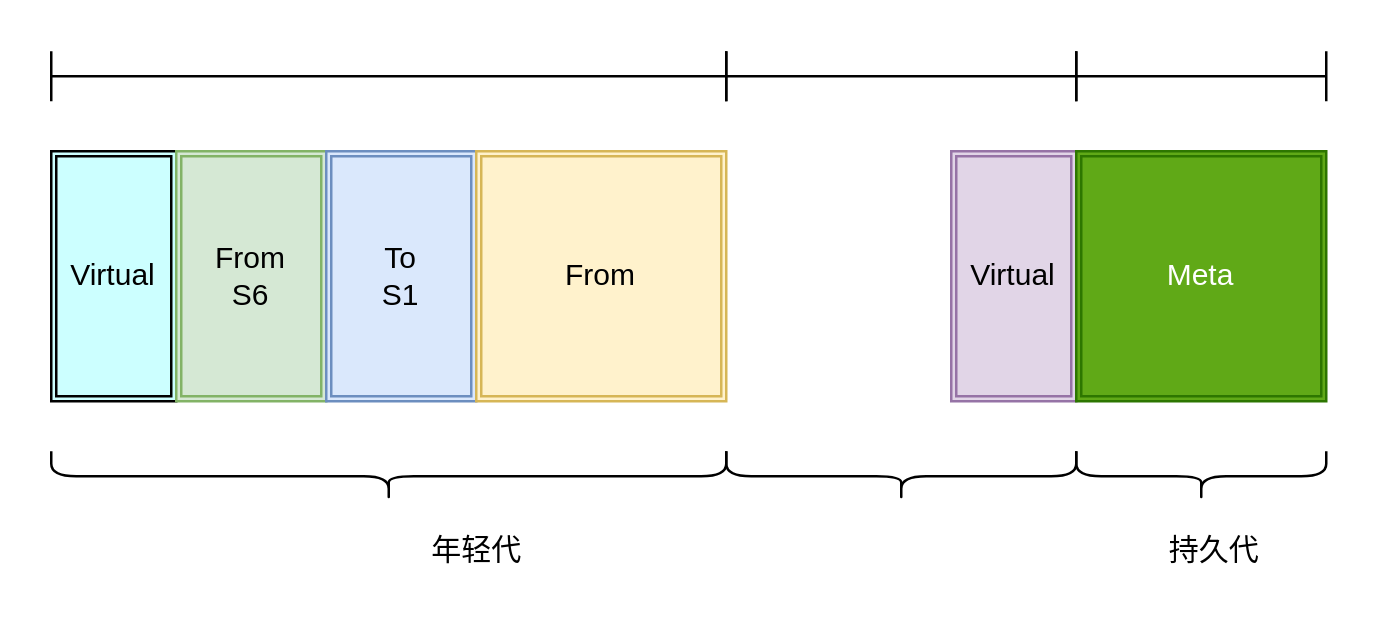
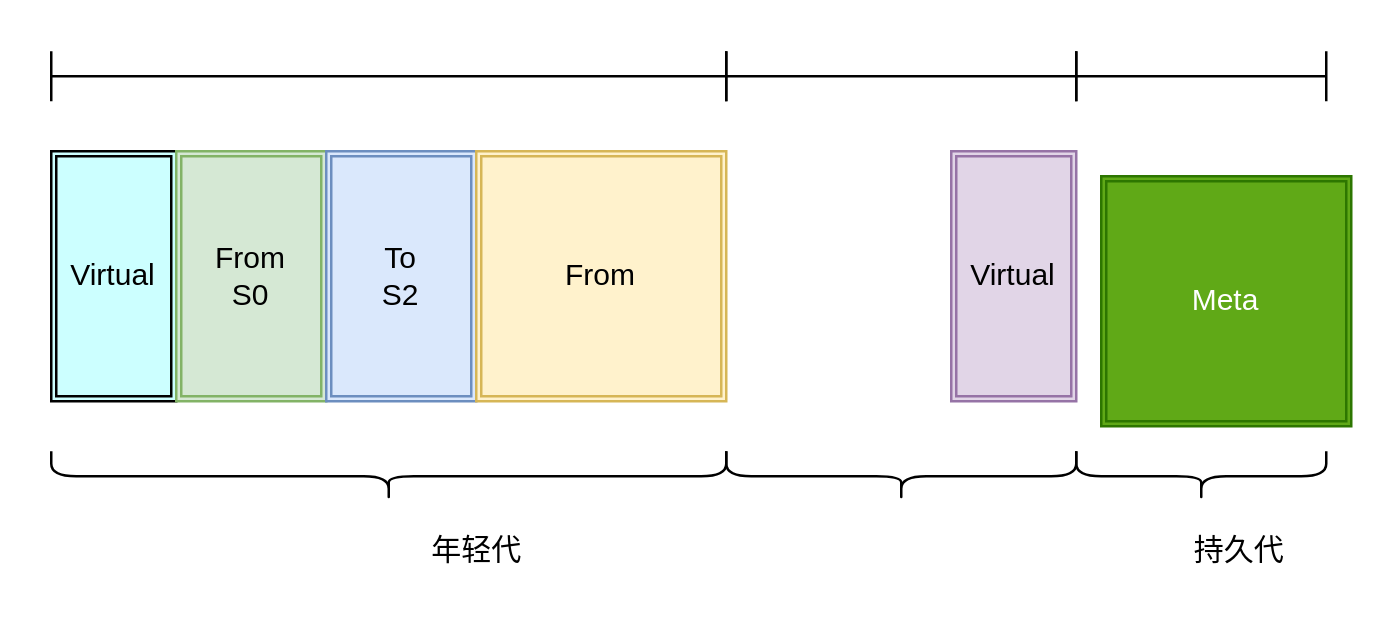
node "From S6": label "From S6" -> "From S0"
node "To S1": label "To S1" -> "To S2"
node "Meta": moved (1201, 276) -> (1226, 301)
node "持久代": moved (1214, 551) -> (1239, 551)
